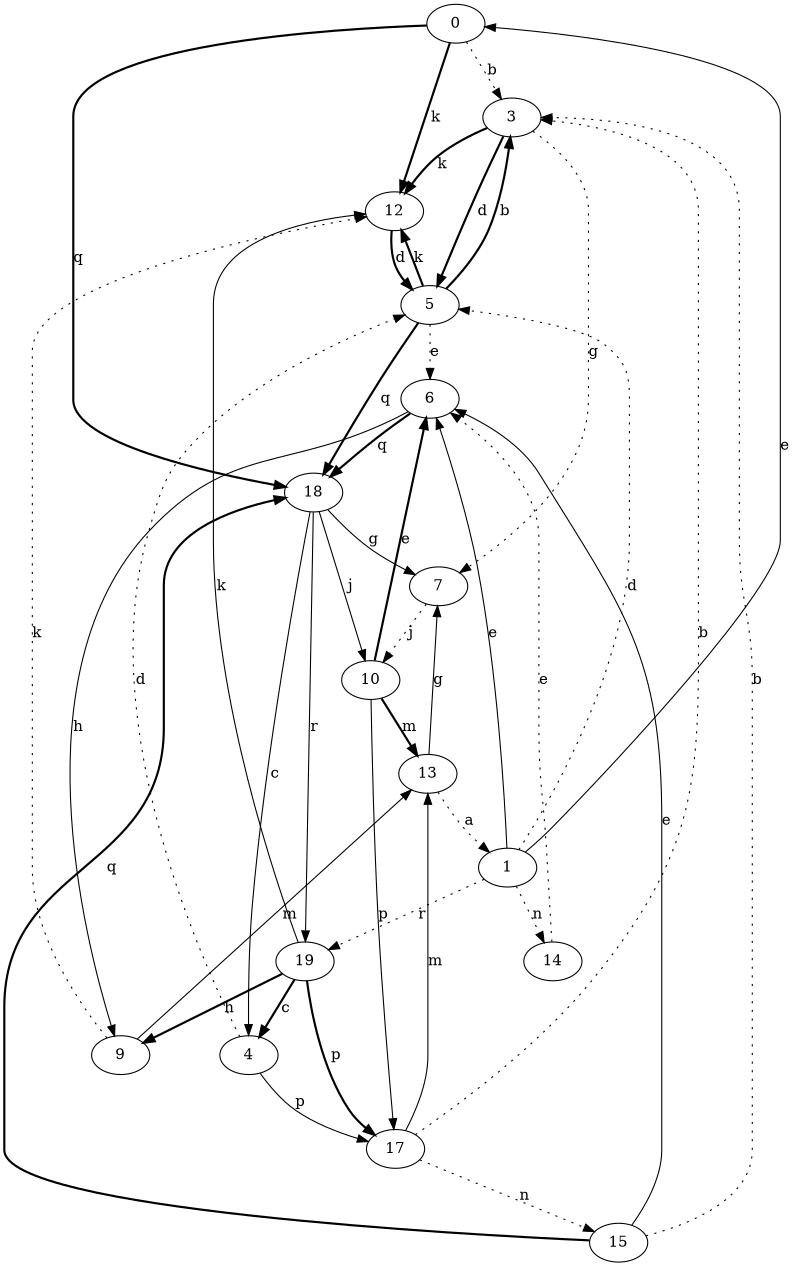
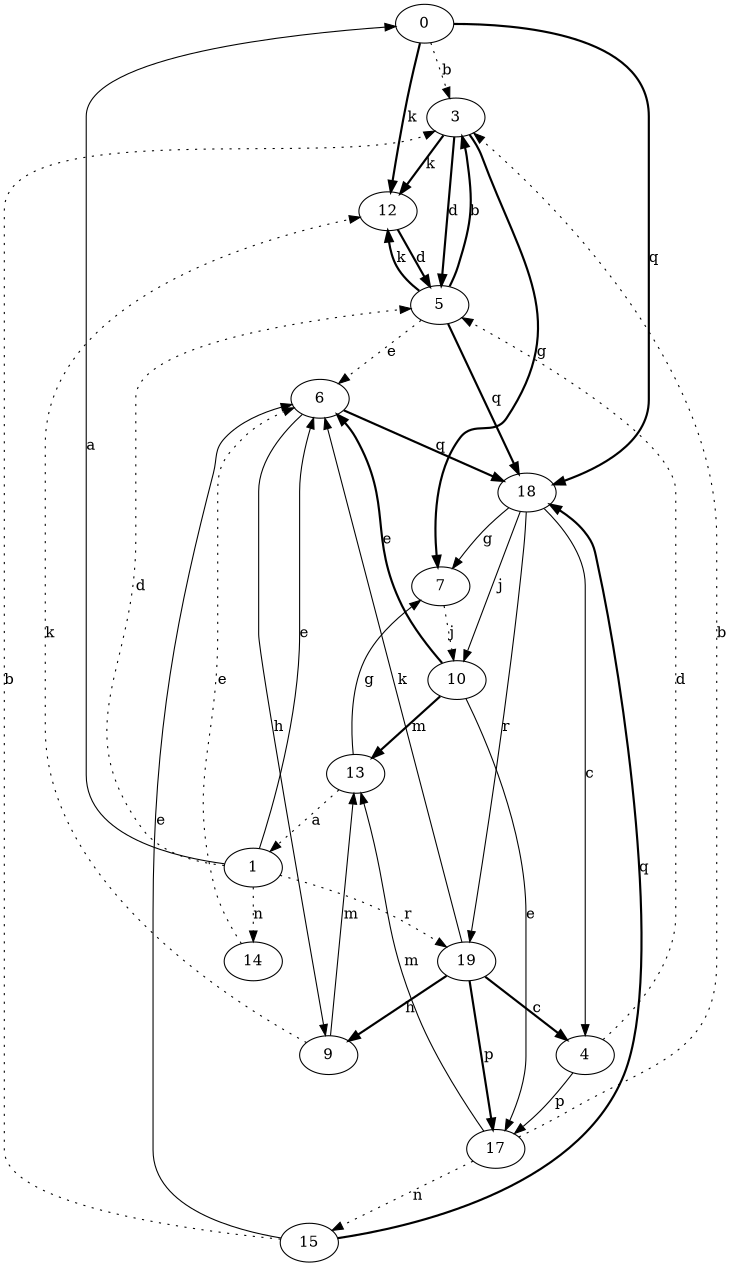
edge "3" -> "7": style dotted -> bold
edge "1" -> "0": label "e" -> "a"
edge "19" -> "12": now "19" -> "6"
edge "10" -> "17": label "p" -> "e"
